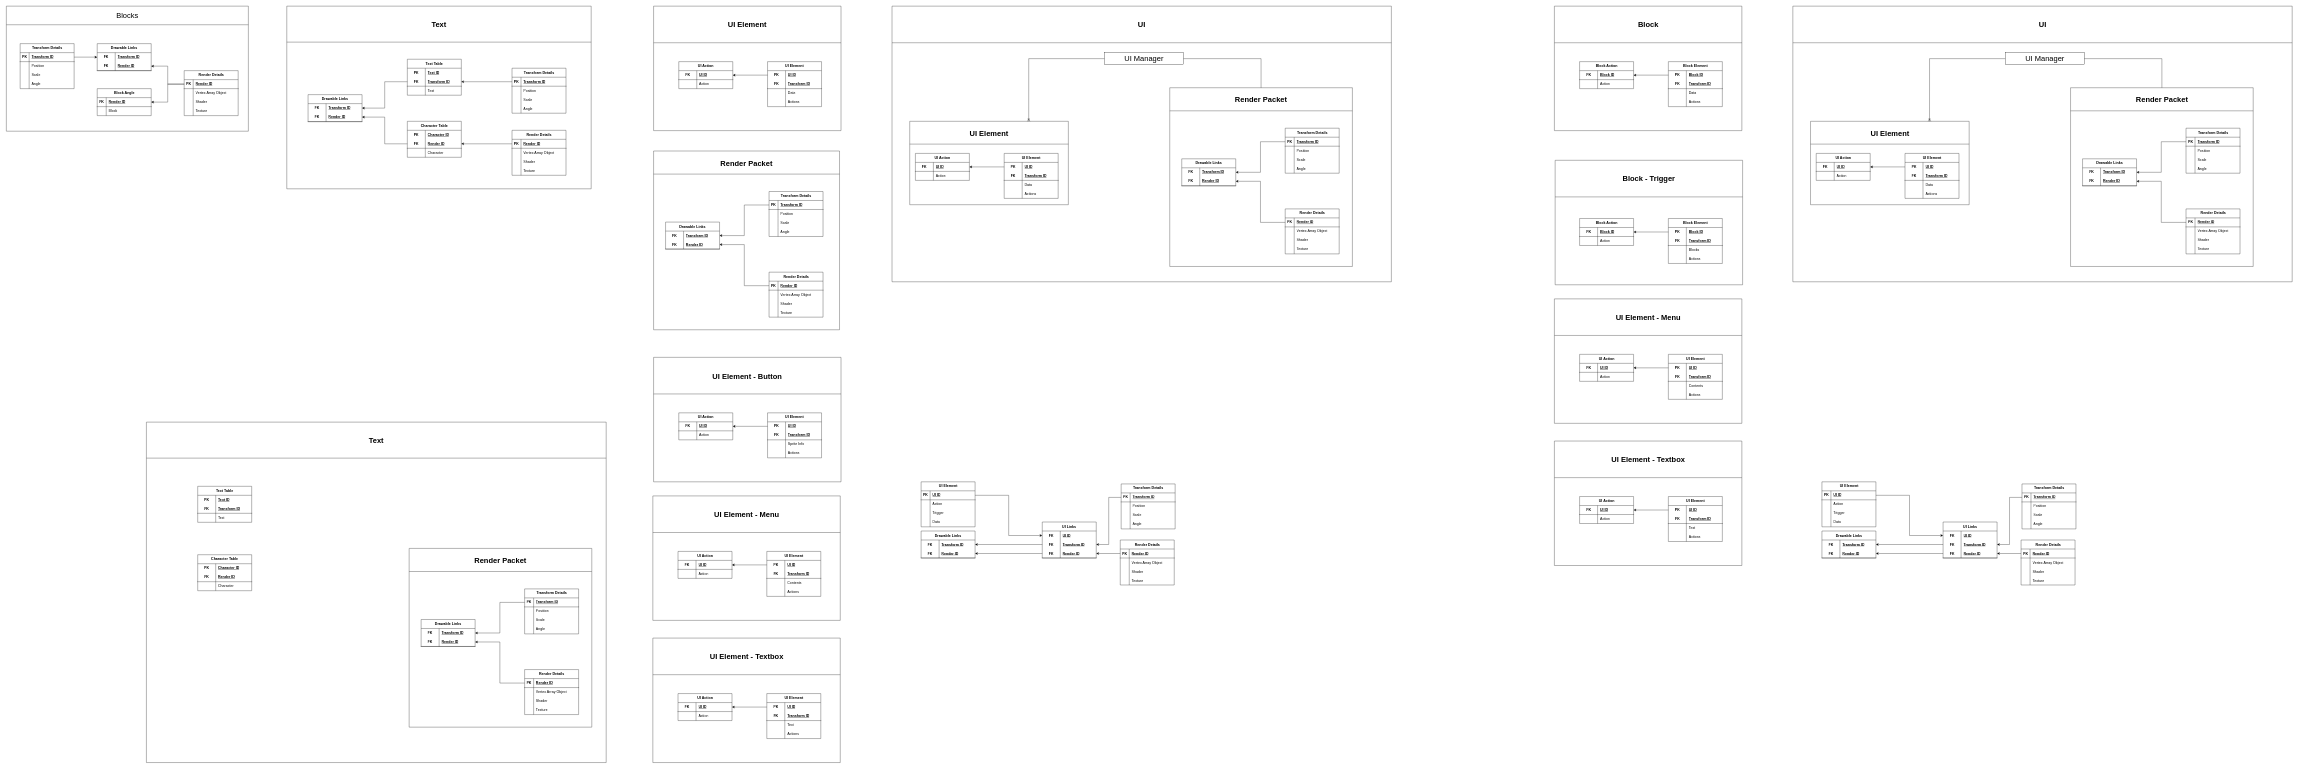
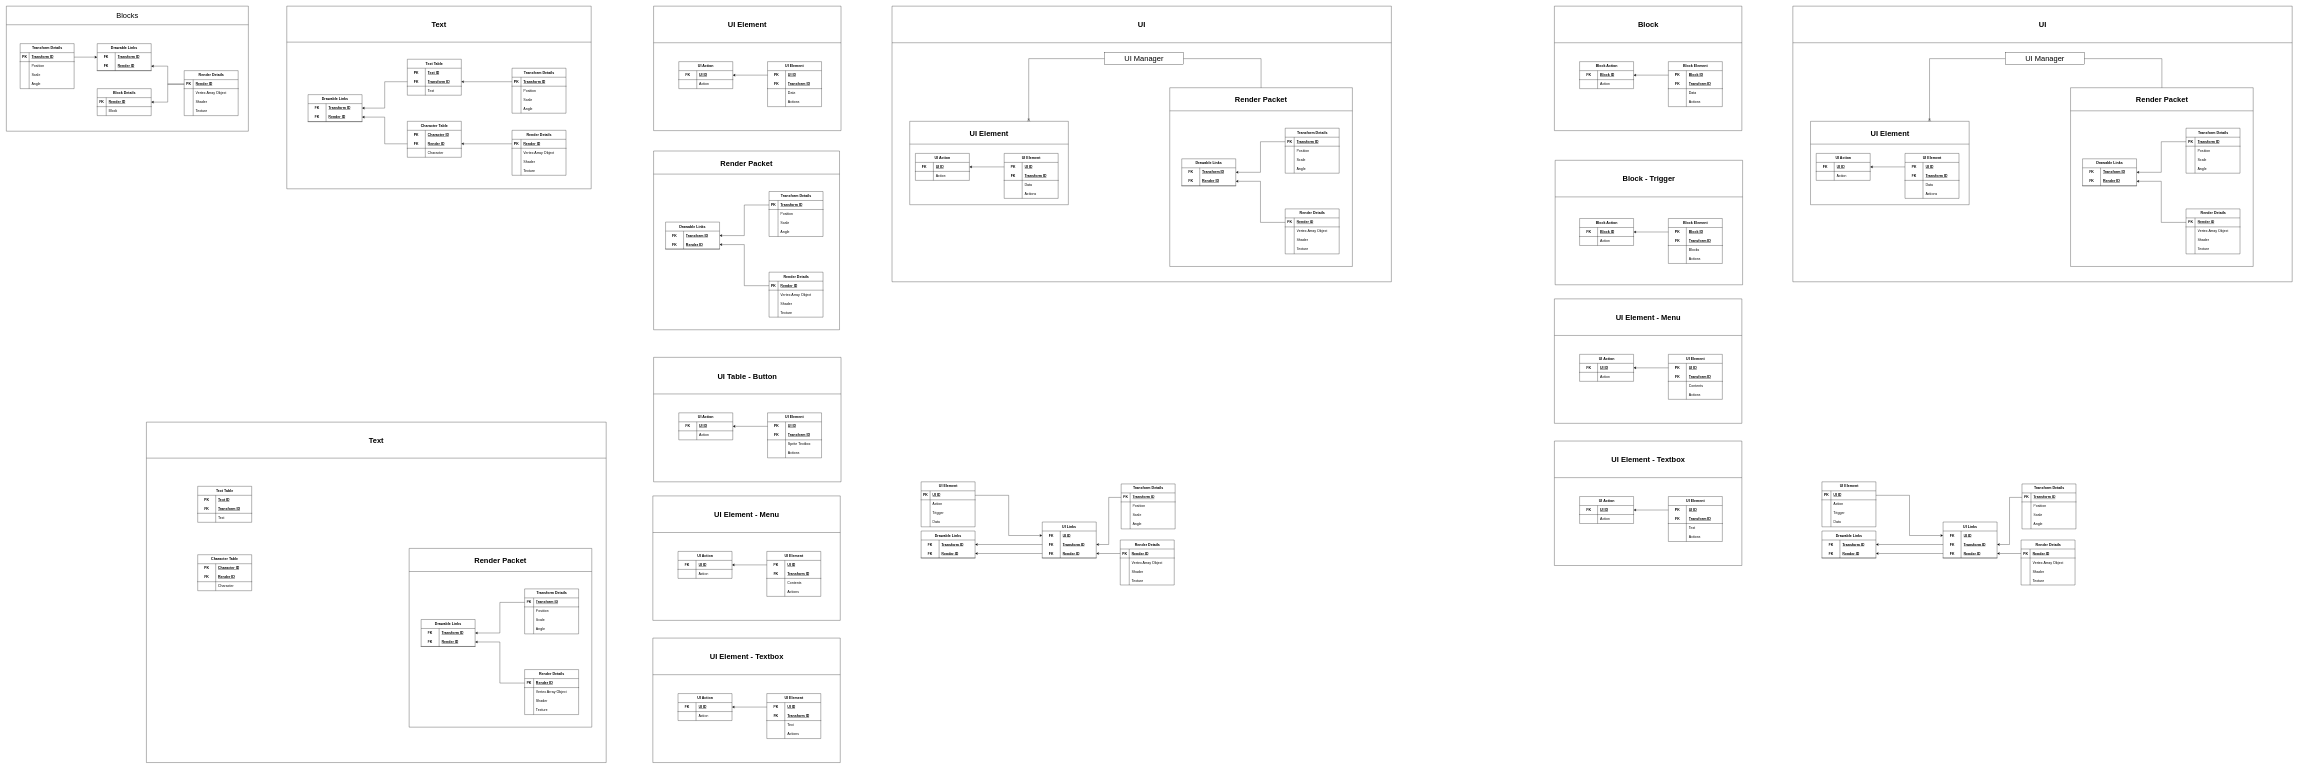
node "Block Angle": label "Block Angle" -> "Block Details"
node "UI Element - Button": label "UI Element - Button" -> "UI Table - Button"
node "Sprite Info": label "Sprite Info" -> "Sprite Textbox"
